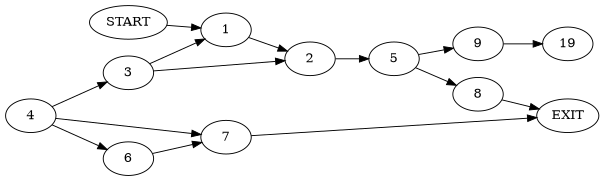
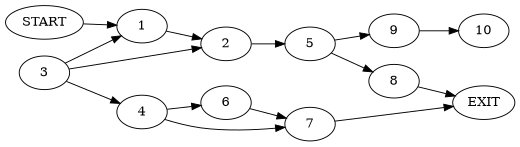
node "19": label "19" -> "10"
edge "4" -> "3": reversed
